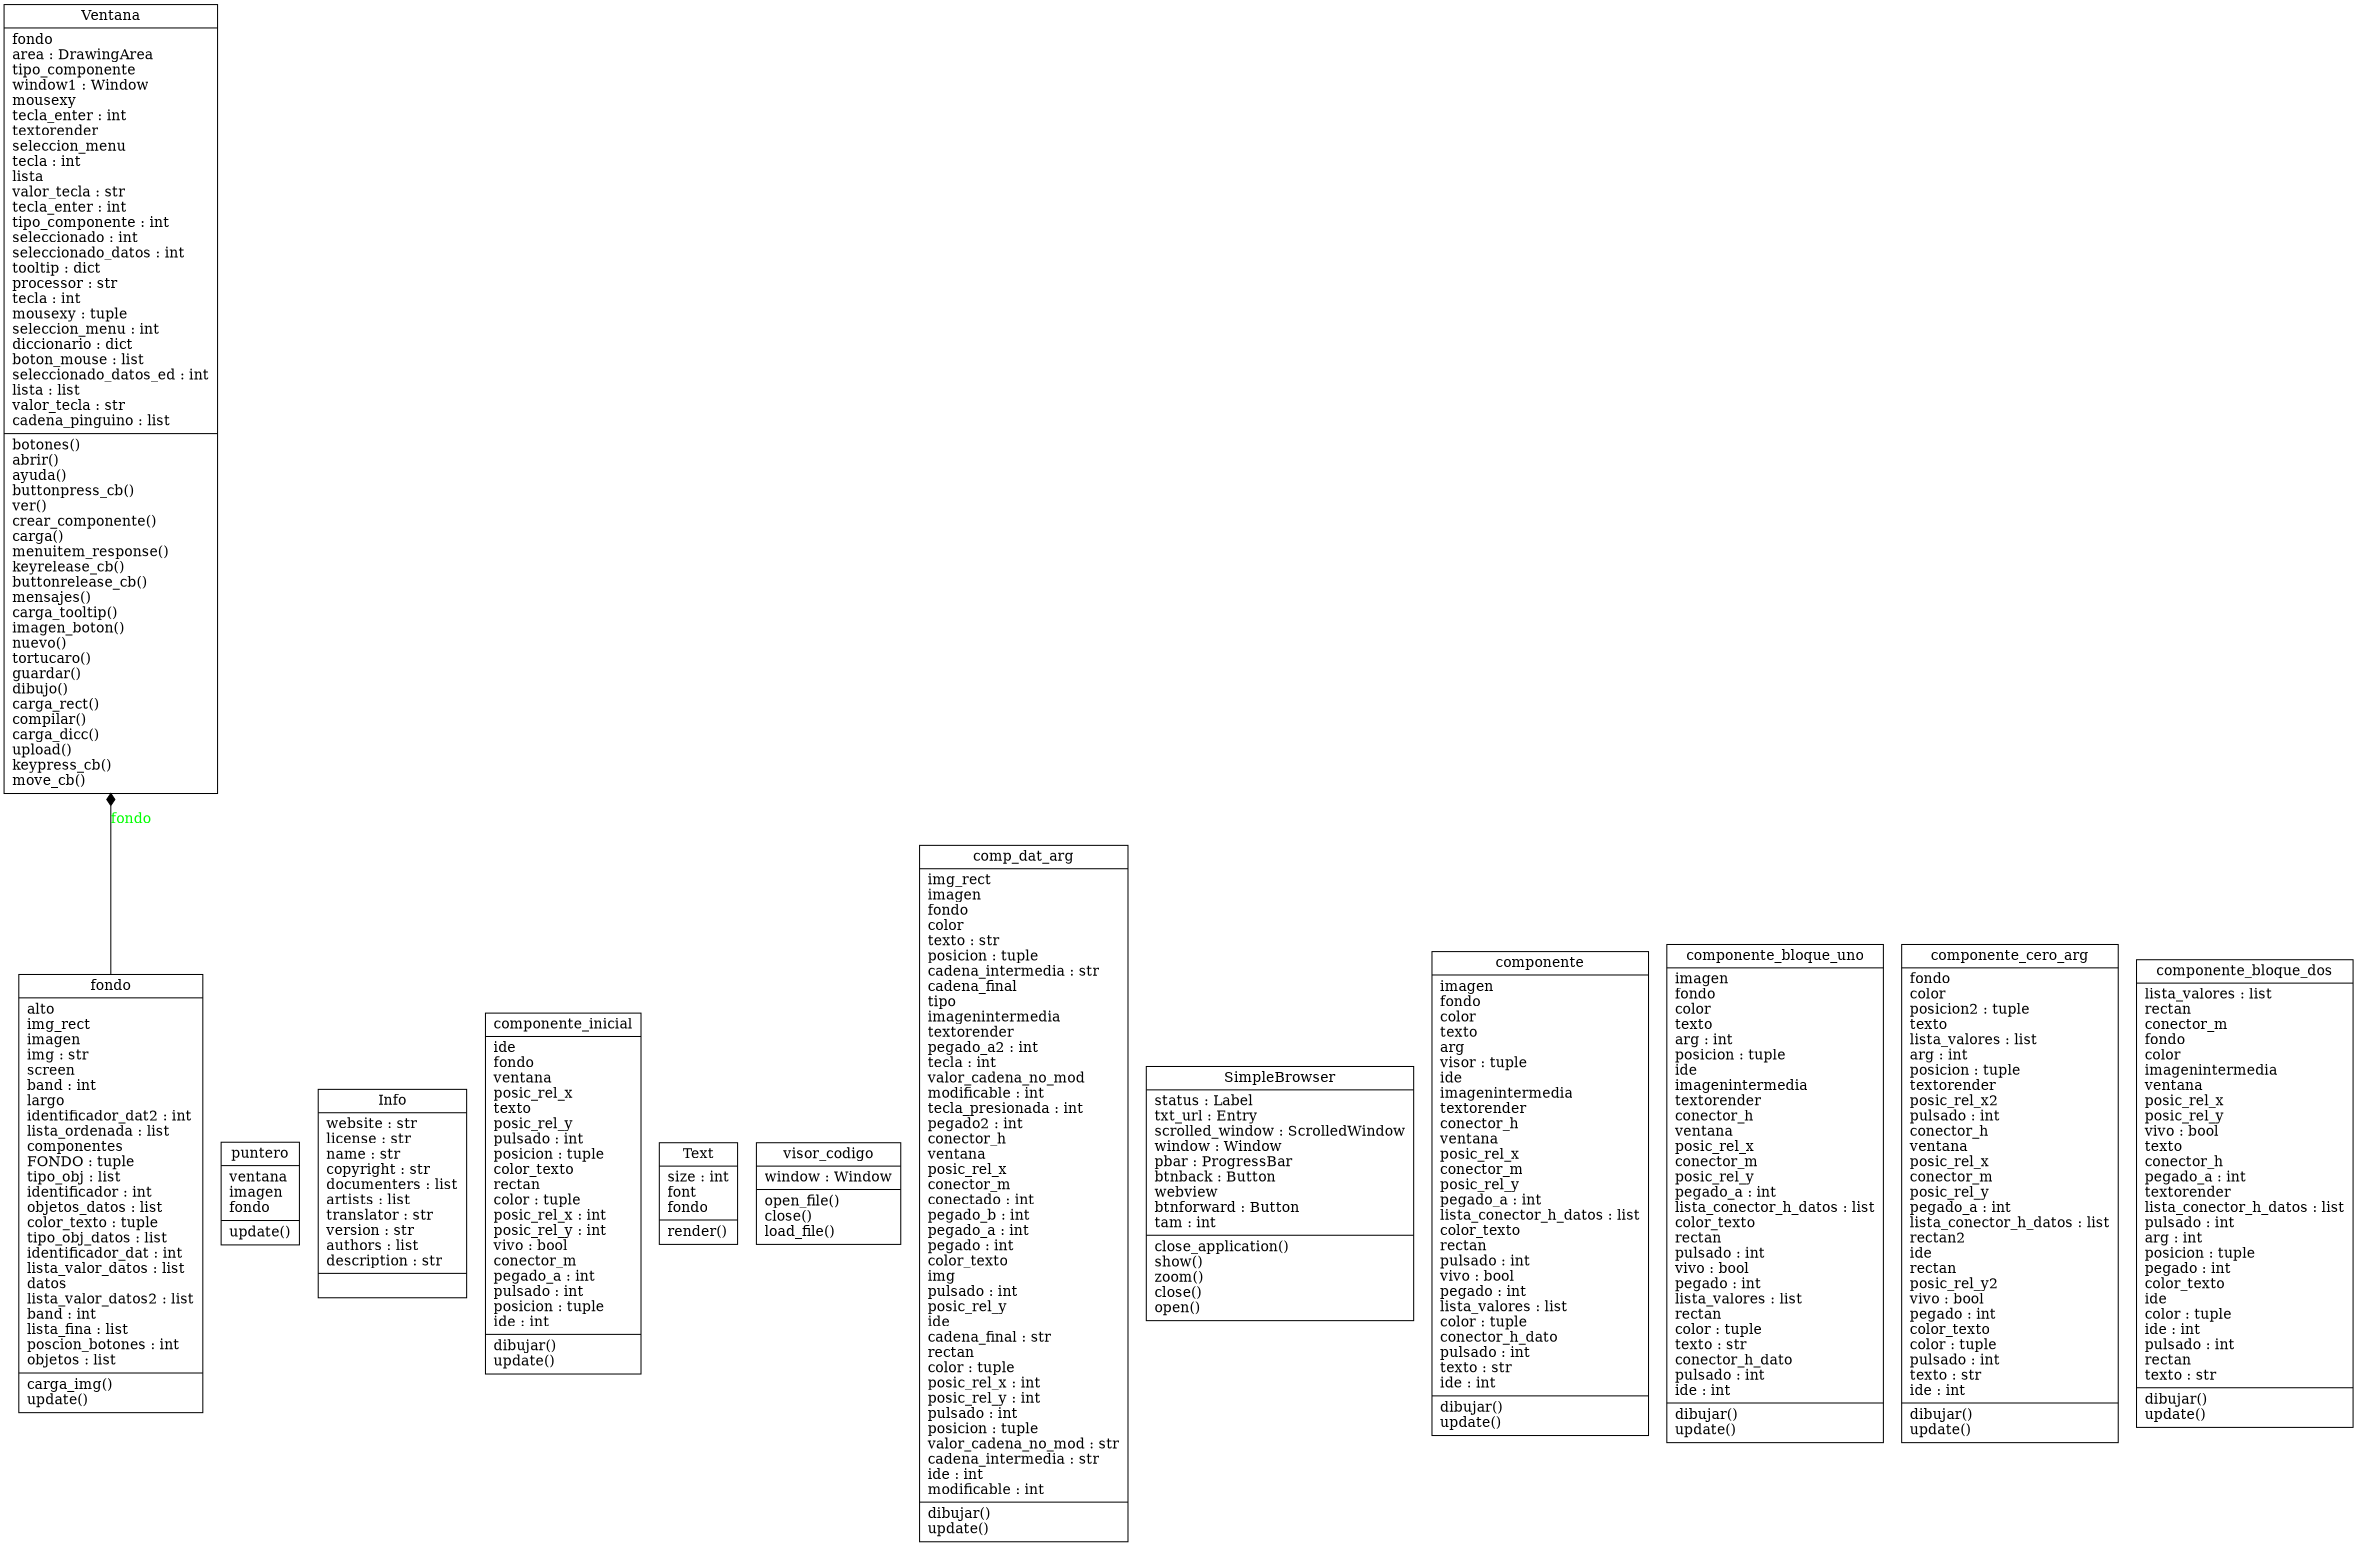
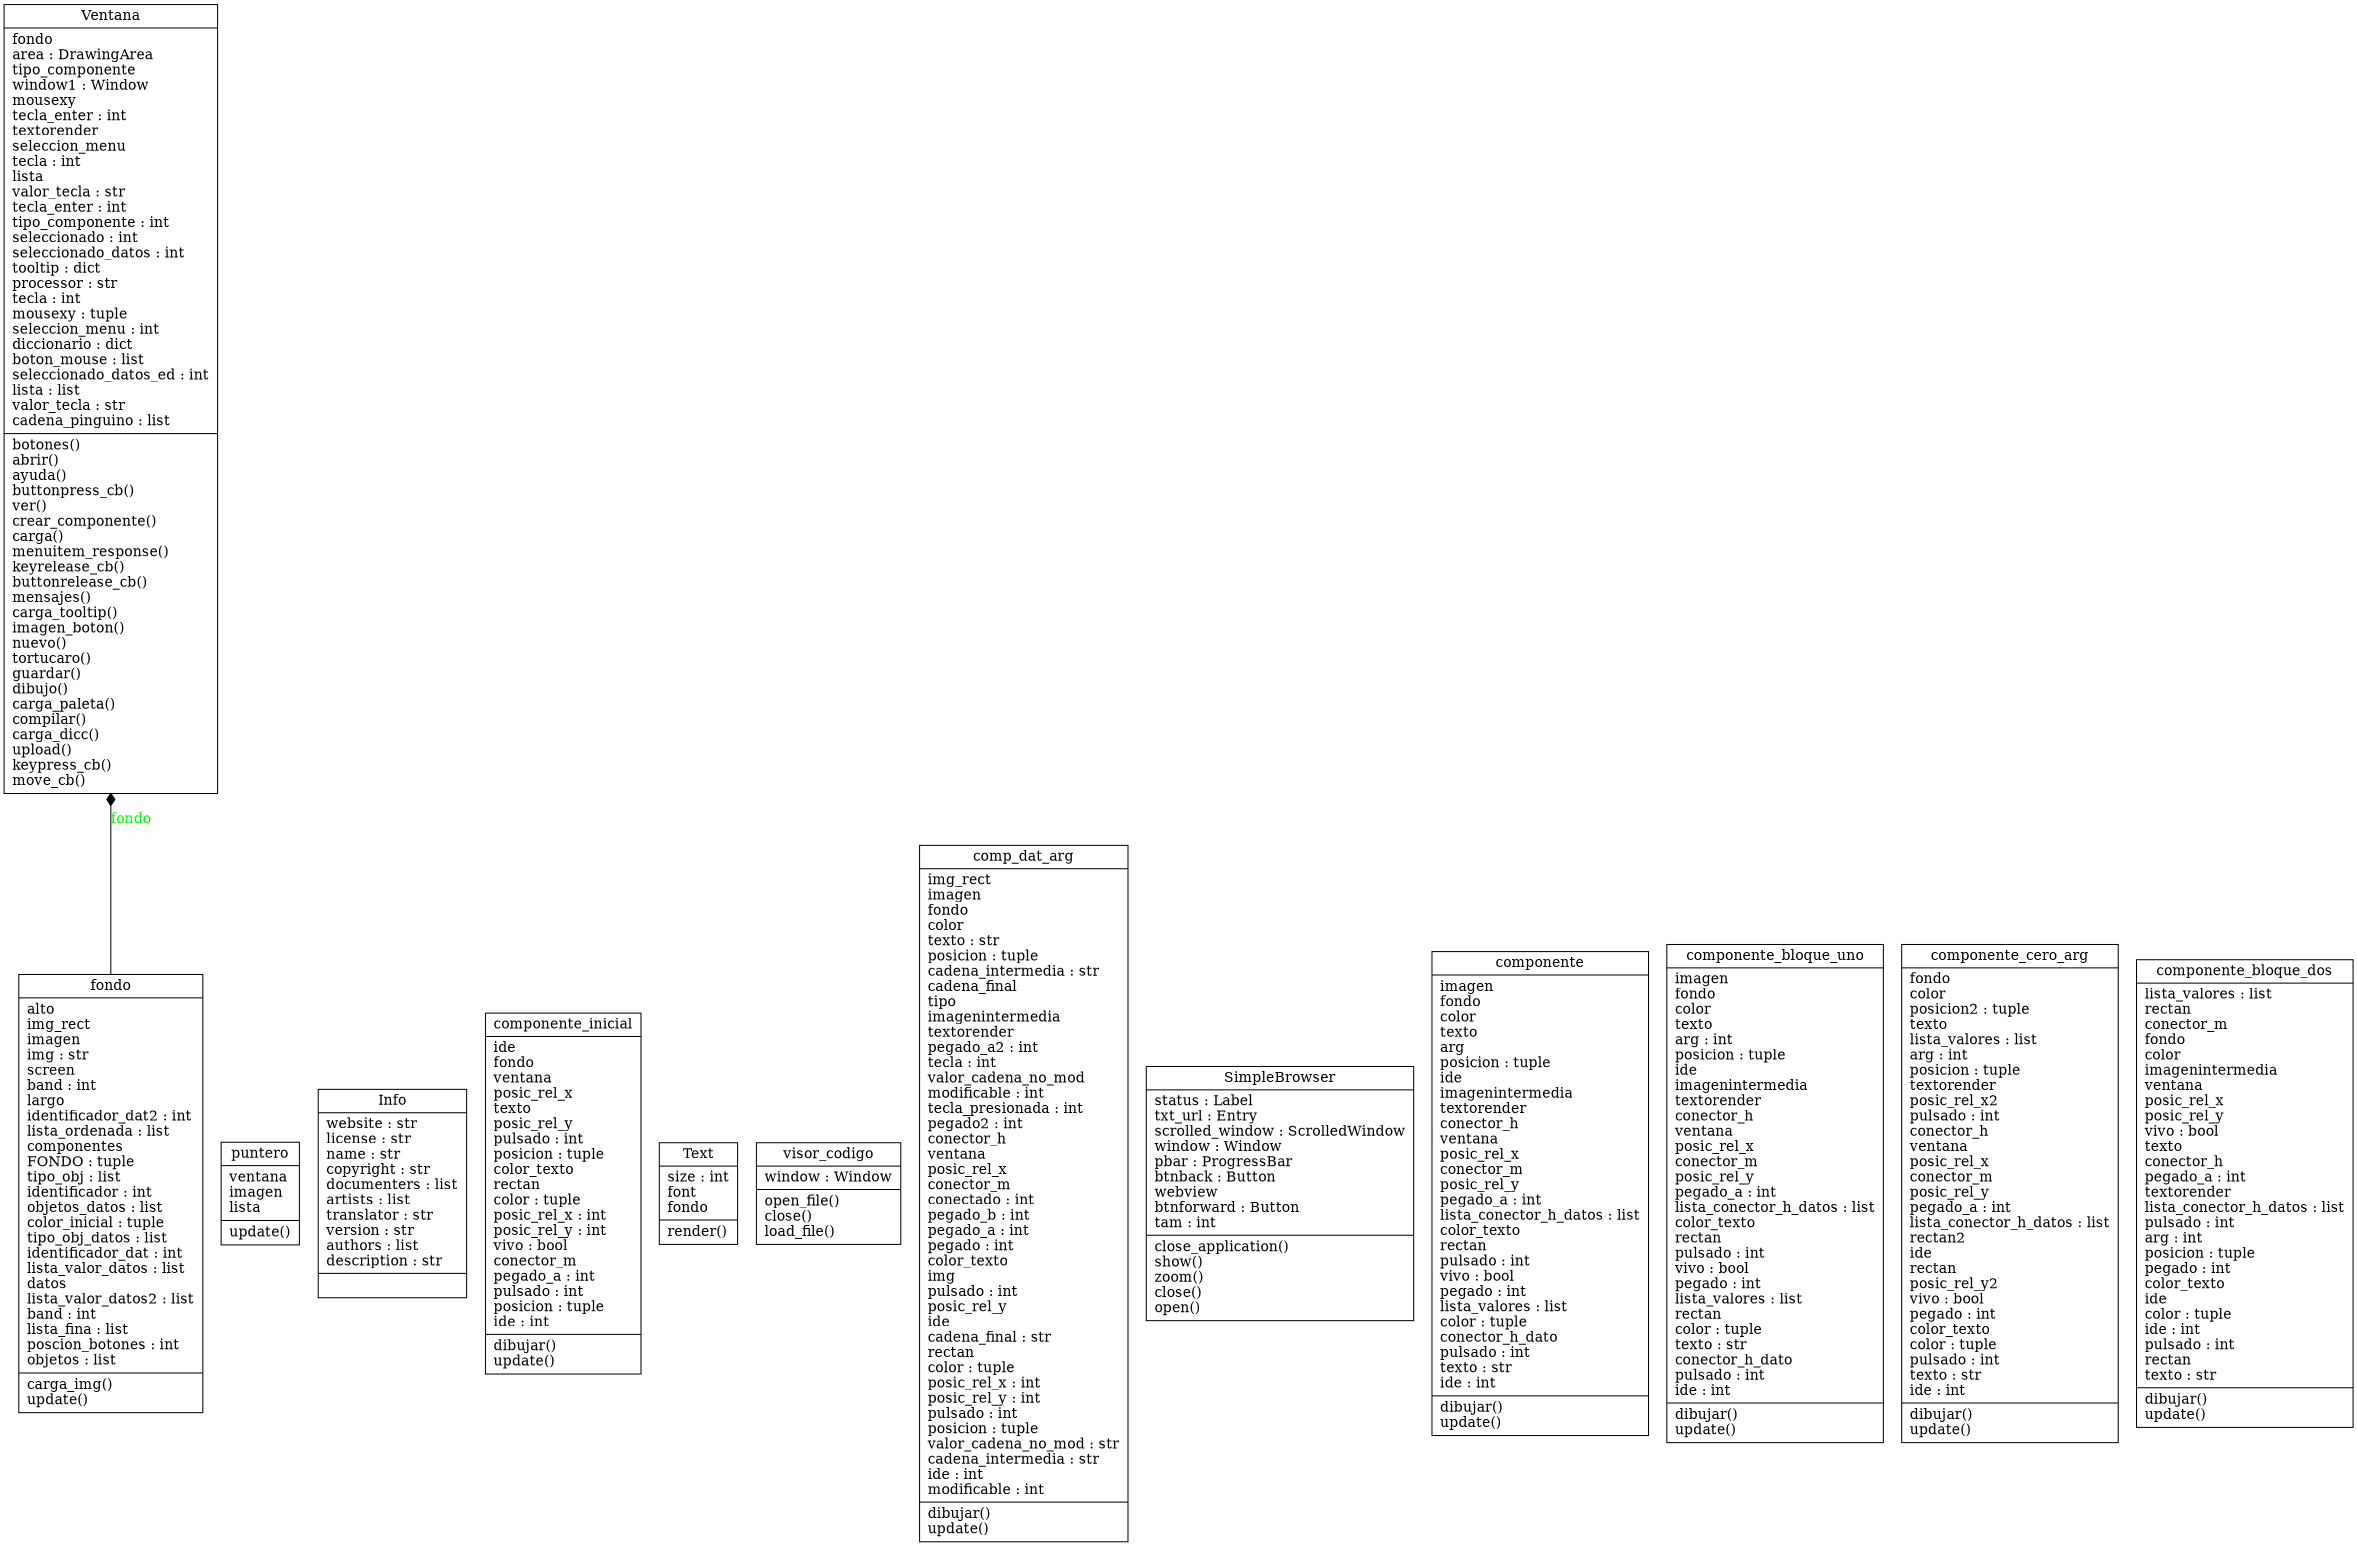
node "Ventana": text "carga_rect()" -> "carga_paleta()"
node "componente": text "visor : tuple" -> "posicion : tuple"
node "puntero": text "fondo" -> "lista"
node "fondo": text "color_texto : tuple" -> "color_inicial : tuple"
